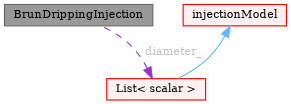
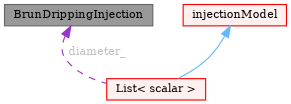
edge "BrunDrippingInjection" -> "List< scalar >": reversed
